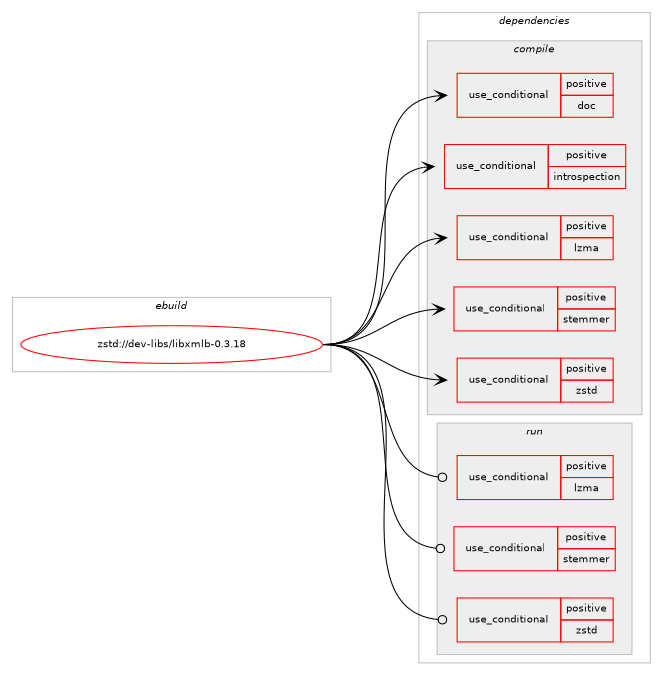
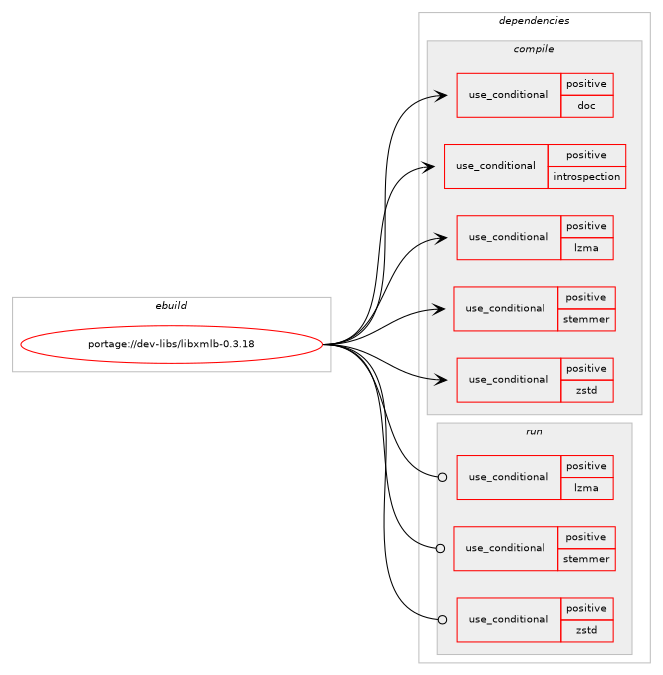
node "zstd://dev-libs/libxmlb-0.3.18": label "zstd://dev-libs/libxmlb-0.3.18" -> "portage://dev-libs/libxmlb-0.3.18"
